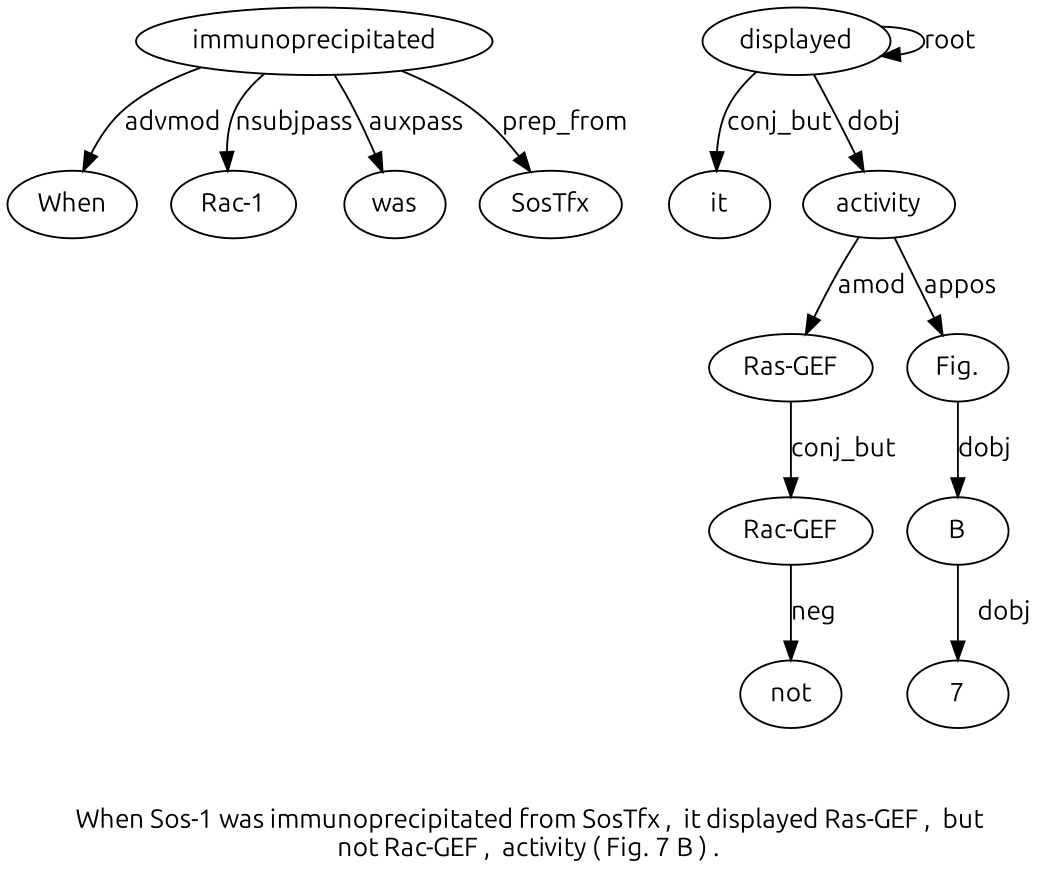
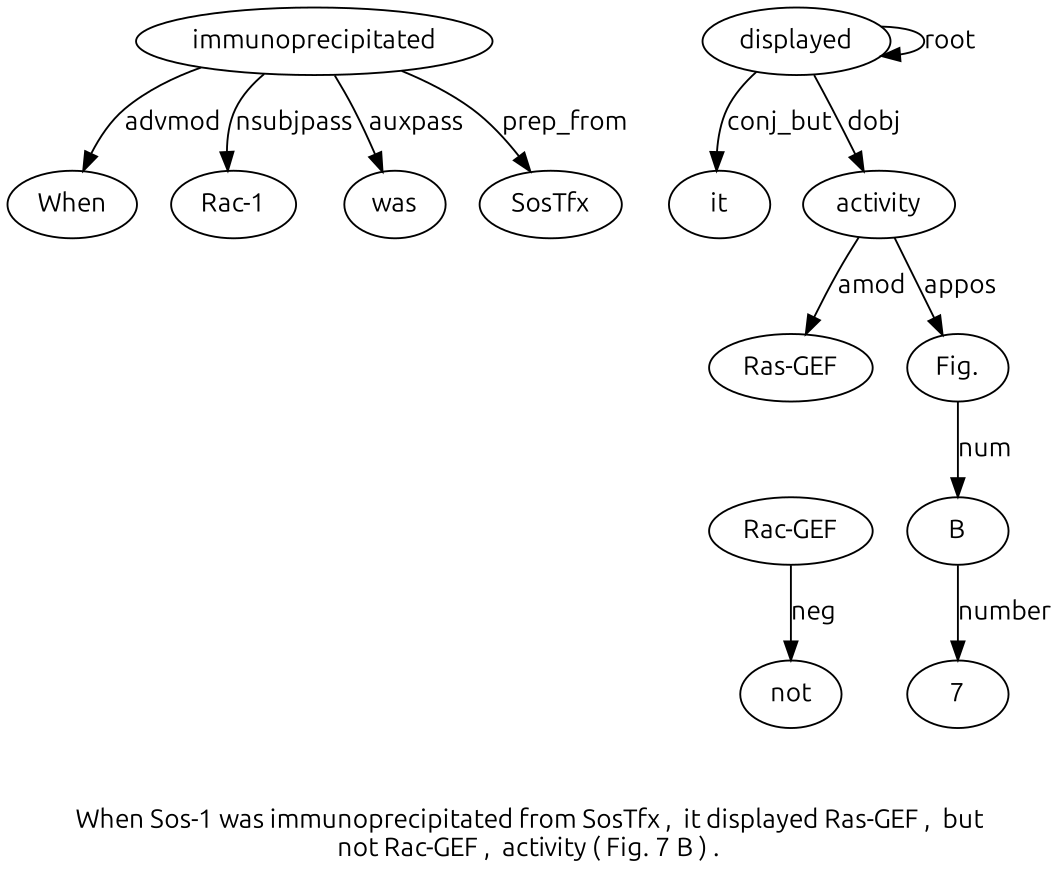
edge "Ras-GEF" -> "Rac-GEF": removed, label "conj_but"
edge "Fig." -> "B": label "dobj" -> "num"
edge "B" -> "7": label "dobj" -> "number"
